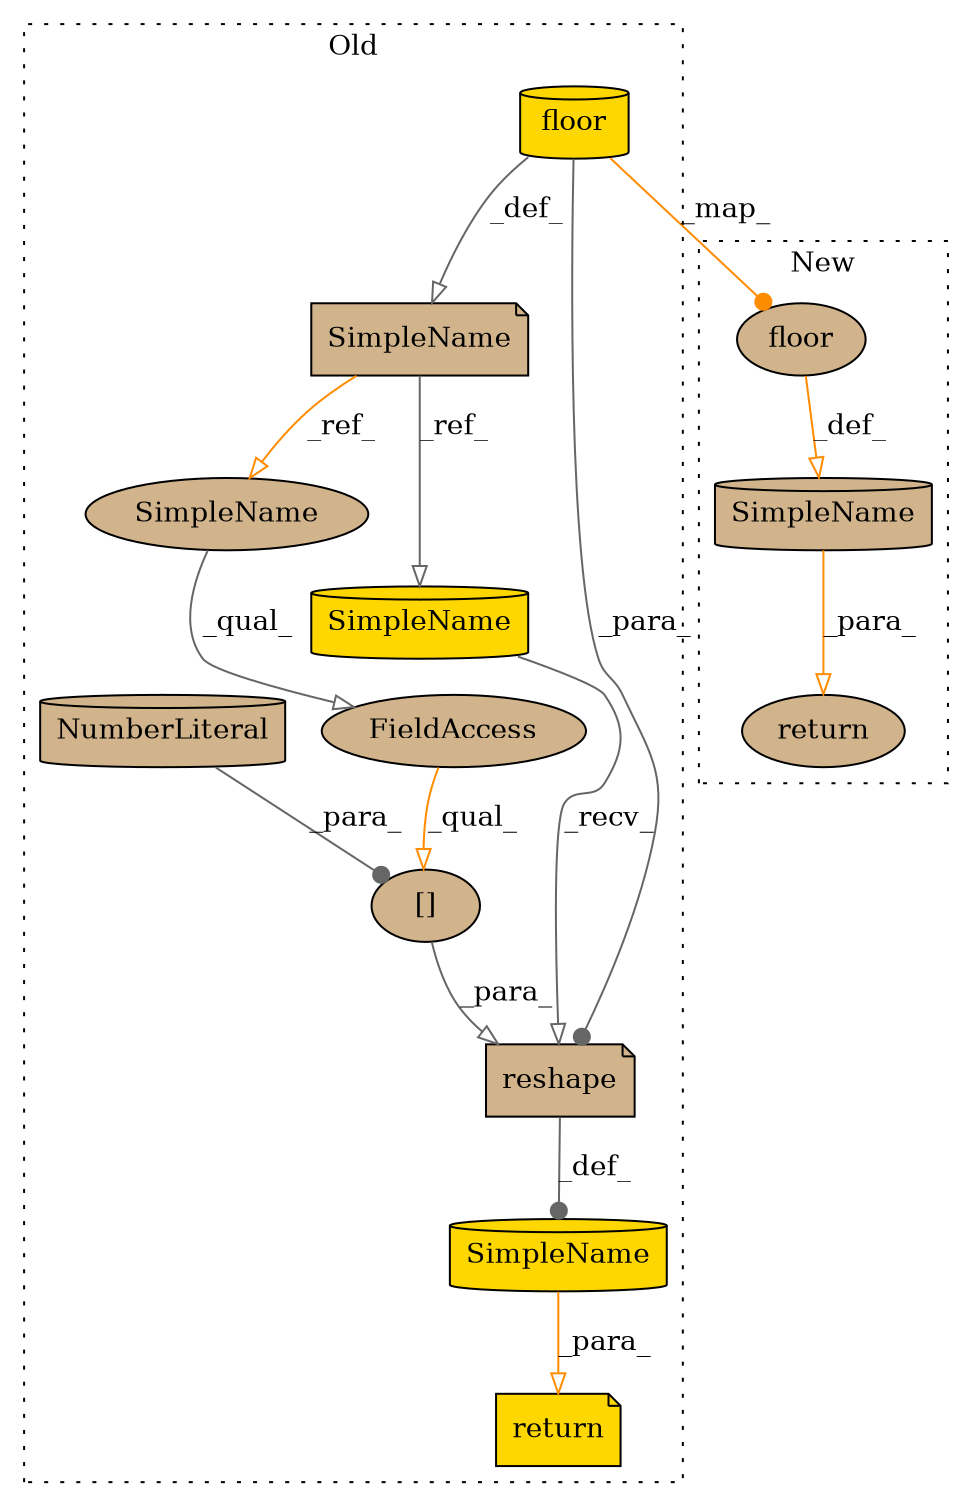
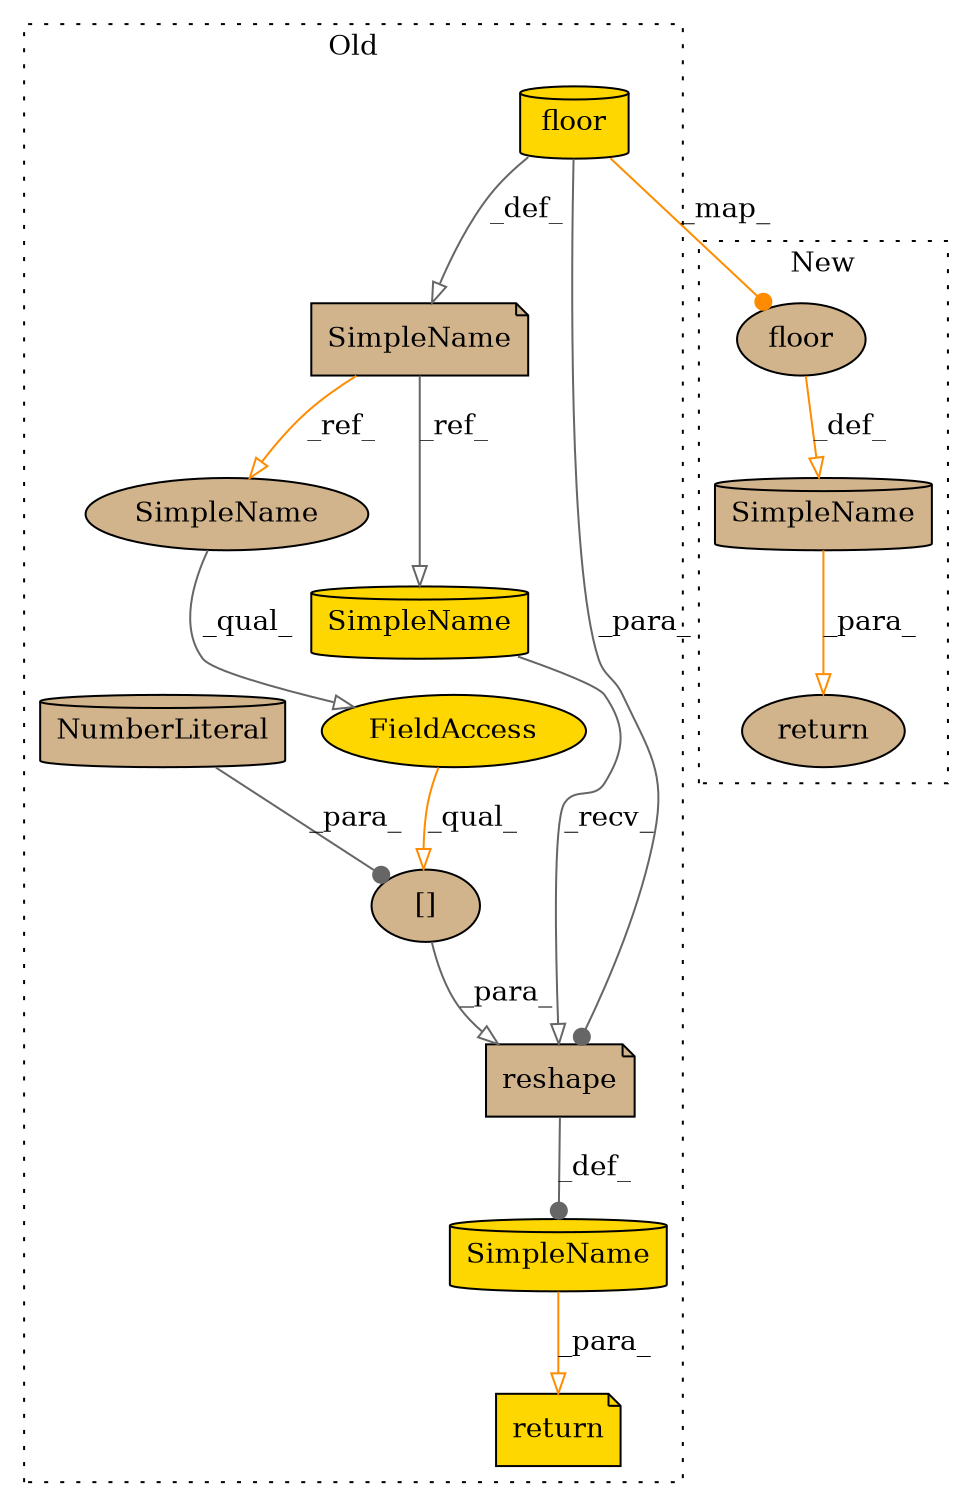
node "FieldAccess": fillcolor tan -> gold
